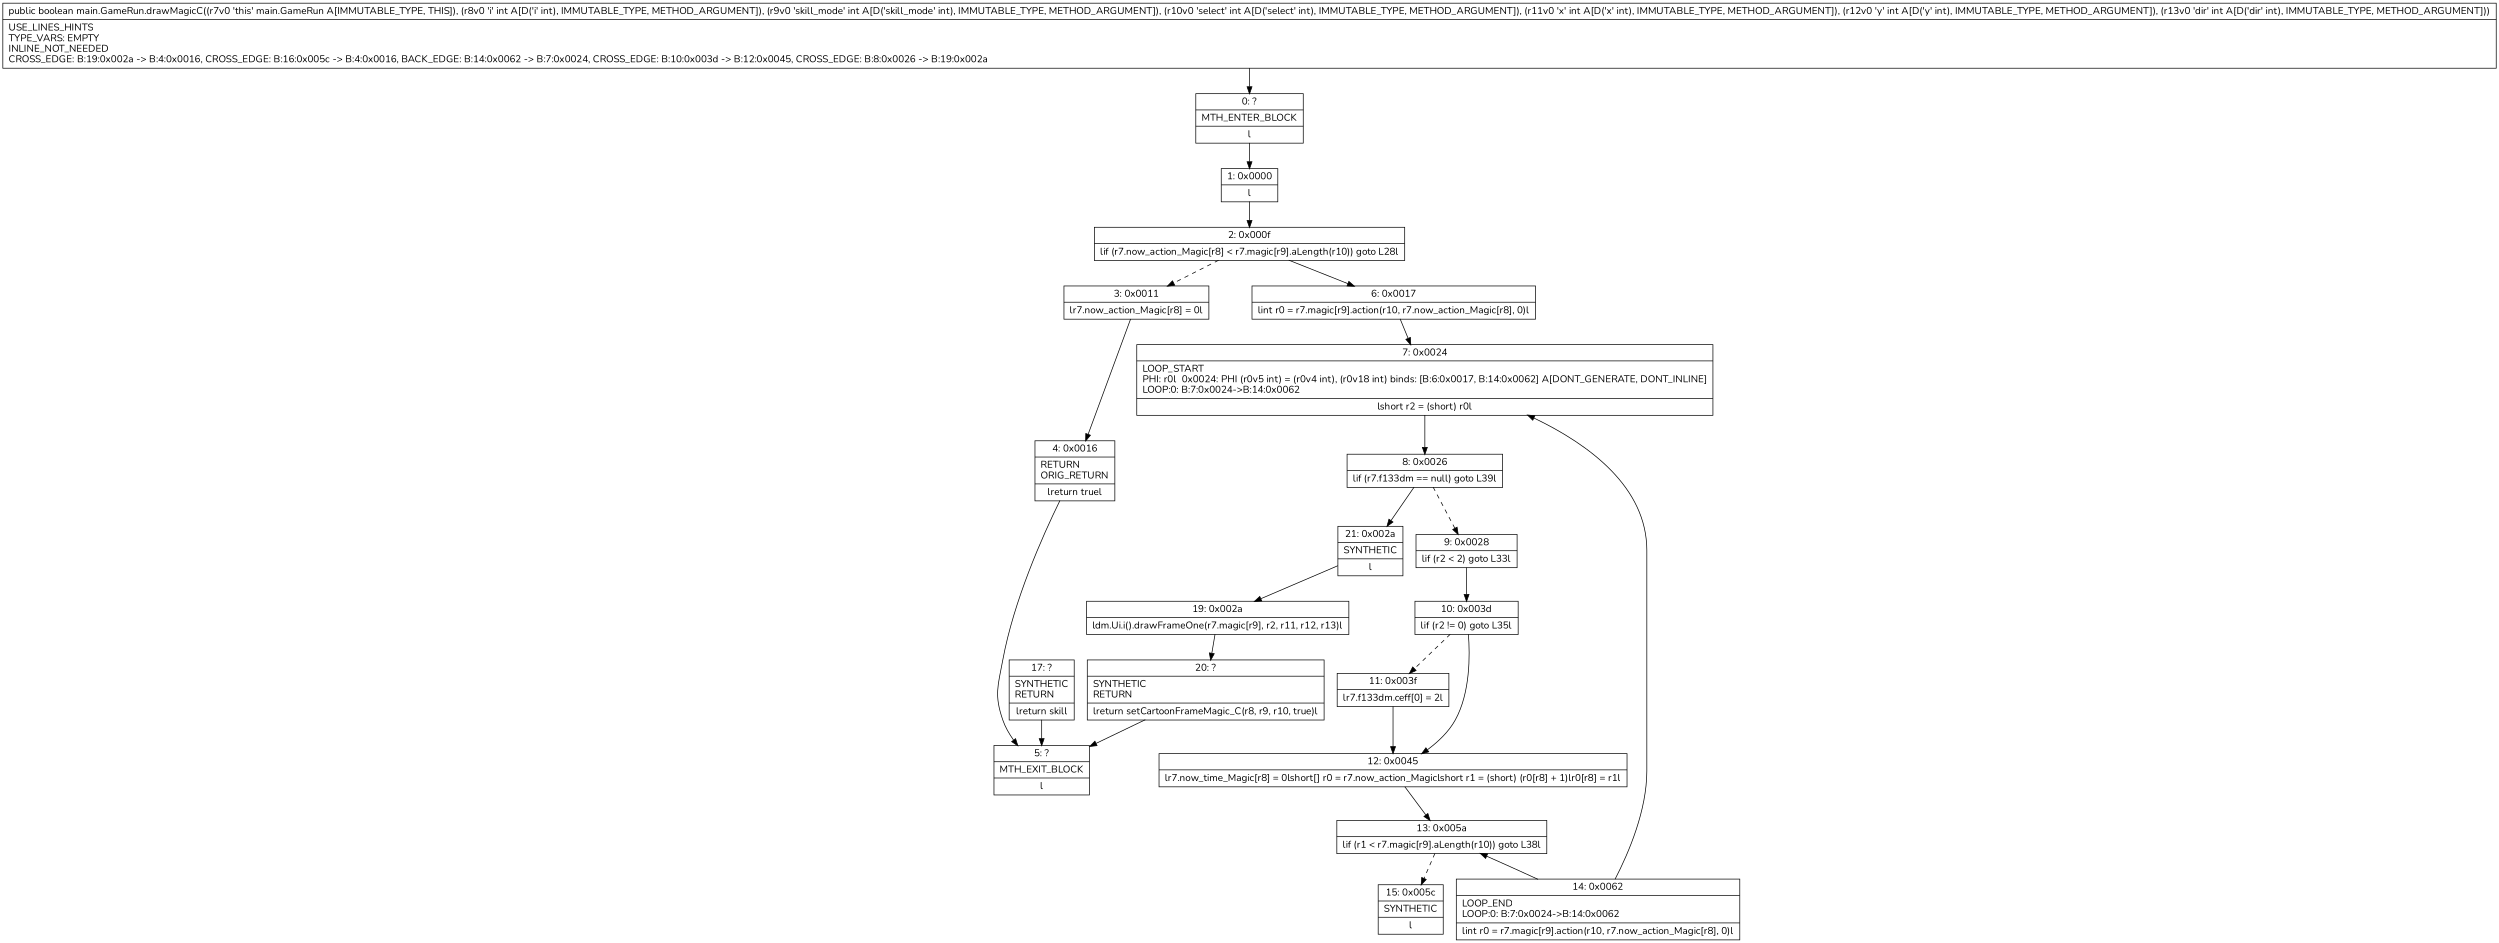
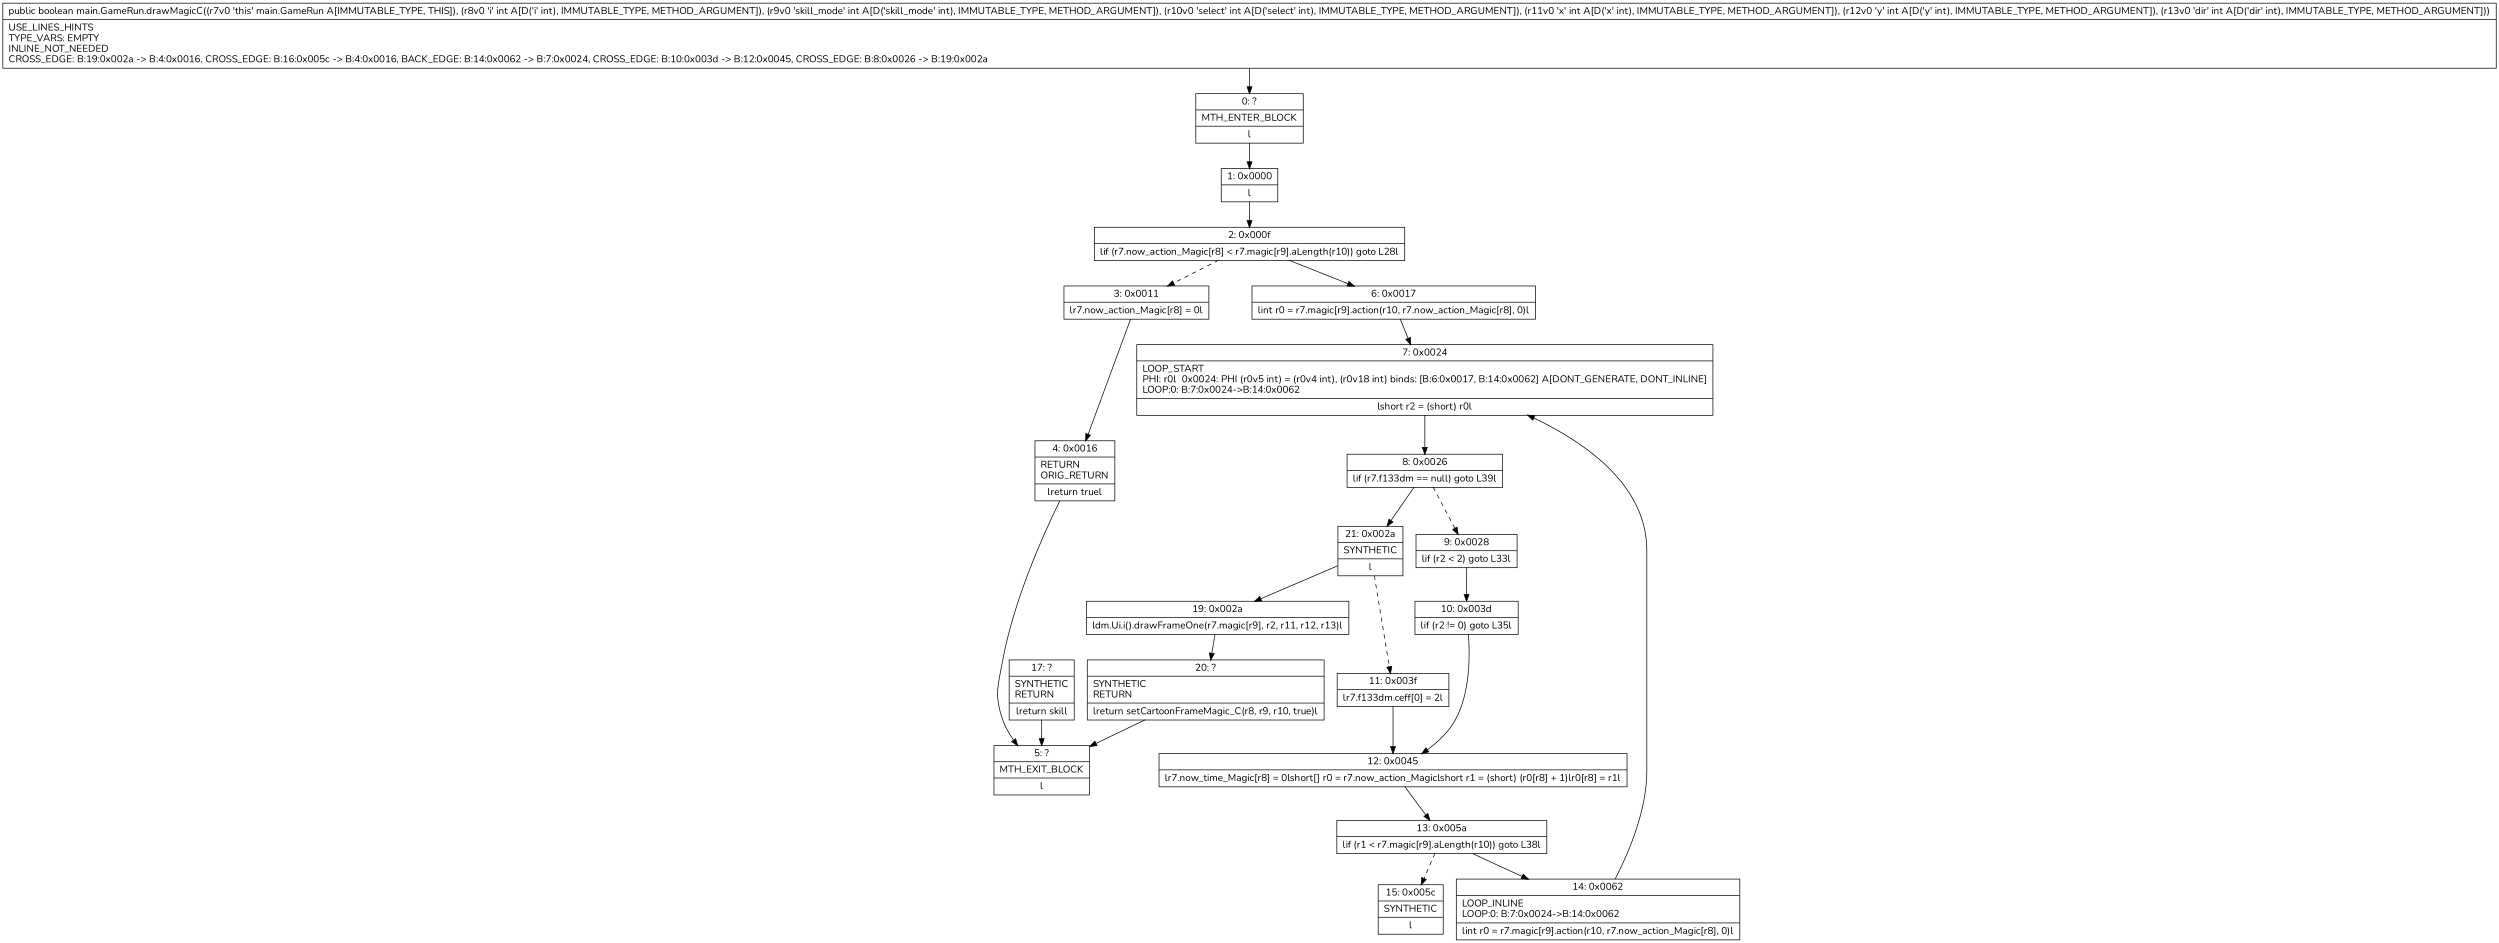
edge "10: 0x003d" -> "11: 0x003f": now "21: 0x002a" -> "11: 0x003f"
edge "14: 0x0062" -> "13: 0x005a": reversed
node "14: 0x0062": text "LOOP_END" -> "LOOP_INLINE"
